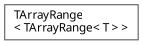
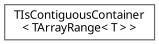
node "TArrayRange < TArrayRange< T > >": label "TArrayRange < TArrayRange< T > >" -> "TIsContiguousContainer < TArrayRange< T > >"
